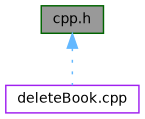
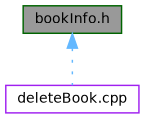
node "cpp.h": label "cpp.h" -> "bookInfo.h"
